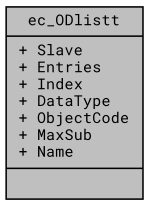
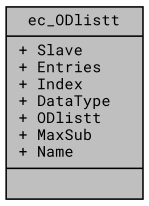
node "ec_ODlistt": text "+ ObjectCode" -> "+ ODlistt"
